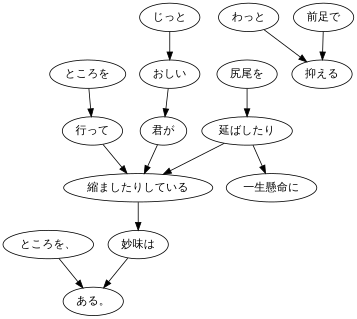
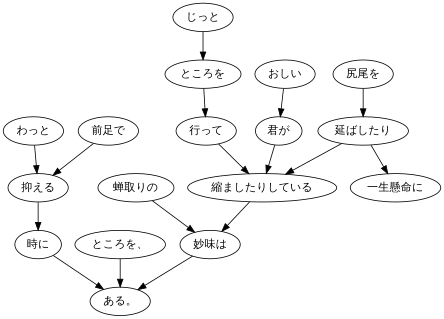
edge "じっと" -> "おしい": now "じっと" -> "ところを"
node "蝉取りの": added
node "時に": added
